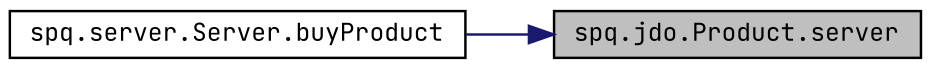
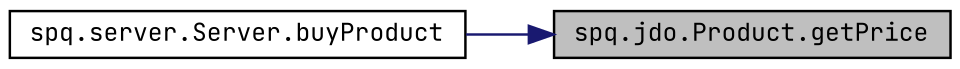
node "spq.jdo.Product.server": label "spq.jdo.Product.server" -> "spq.jdo.Product.getPrice"
